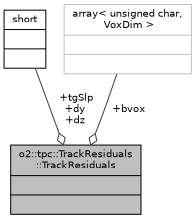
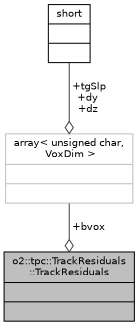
edge "short" -> "o2::tpc::TrackResiduals": now "short" -> "array< unsigned char,"
